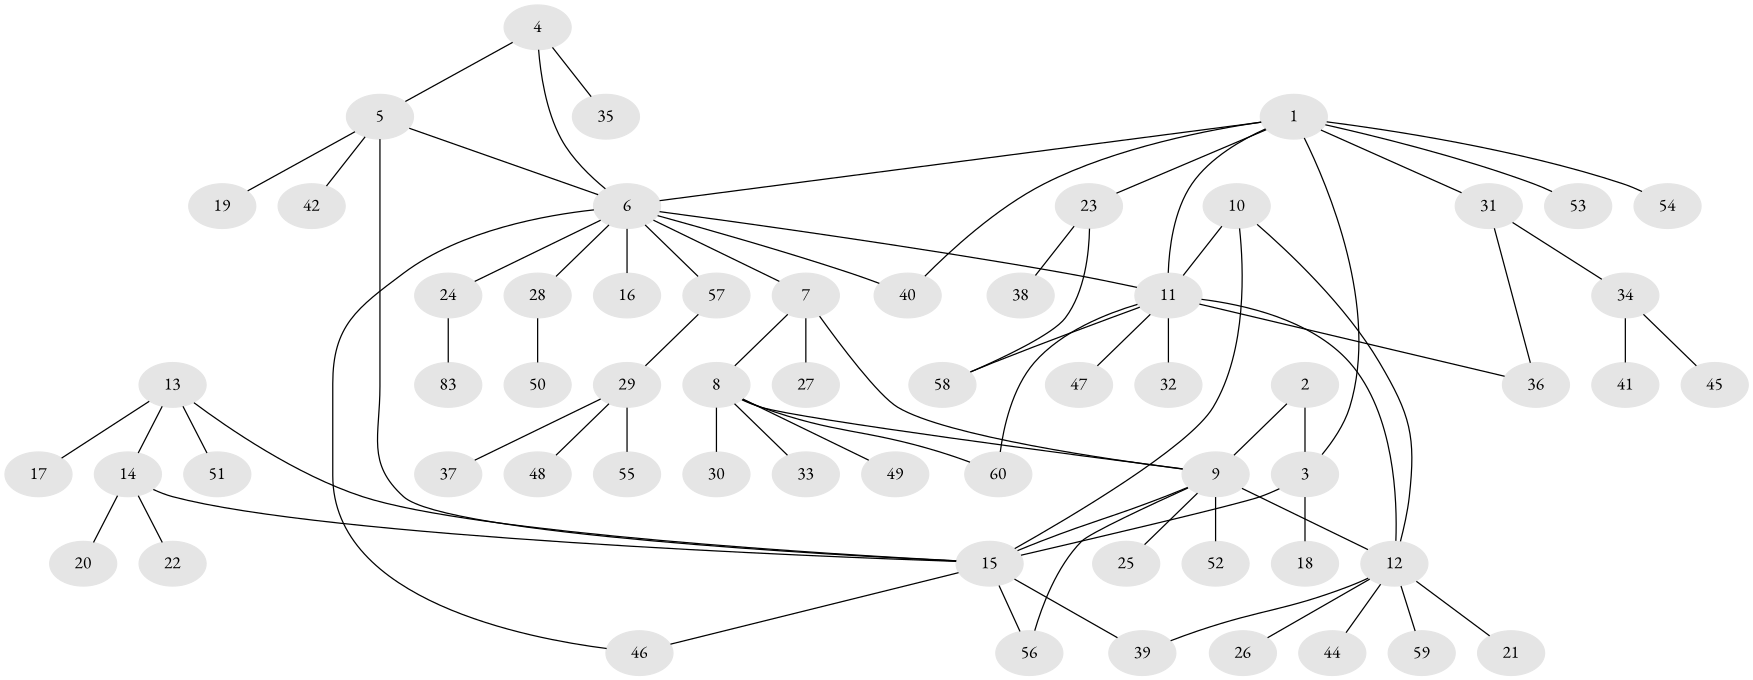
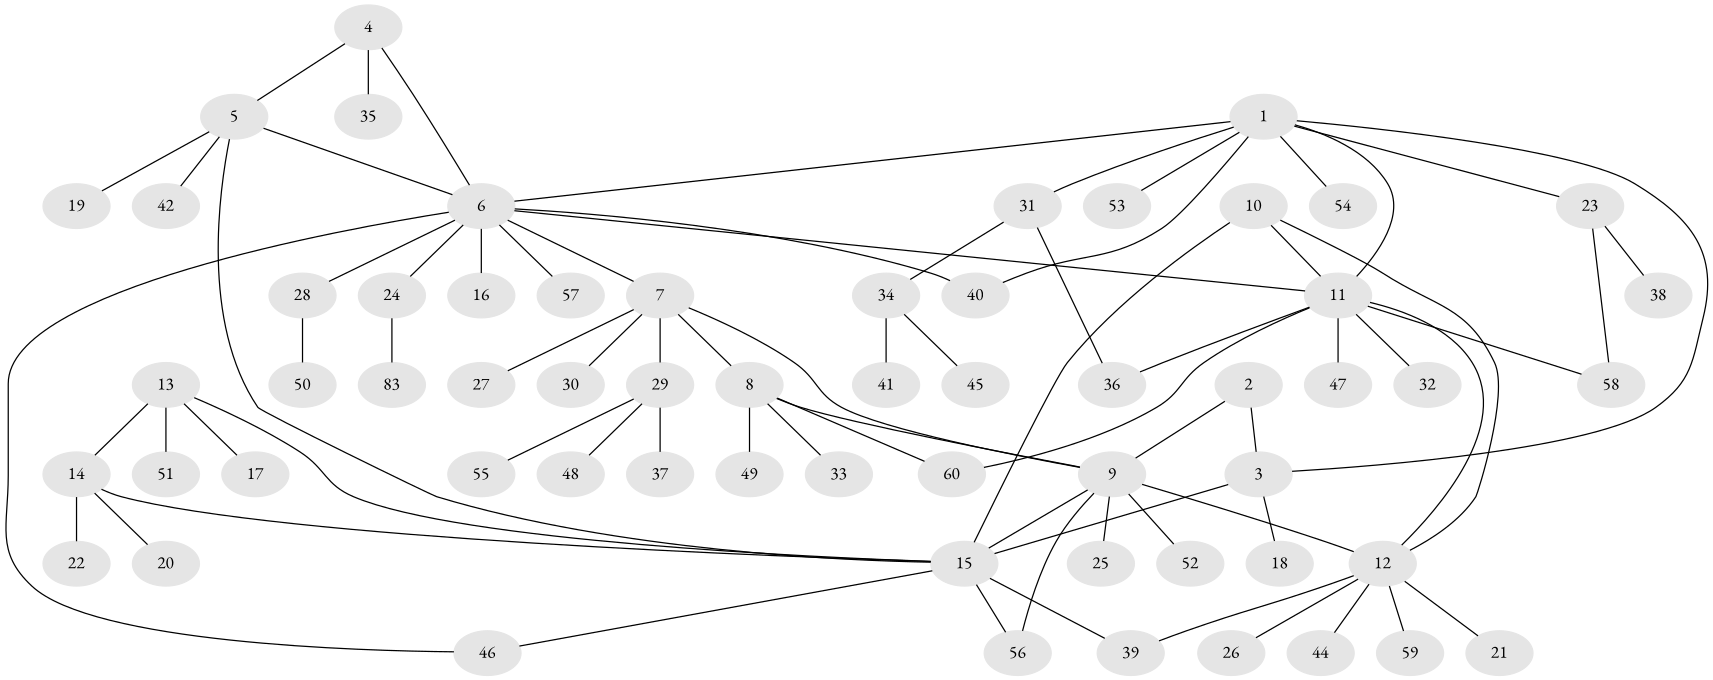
edge "57" -- "29": now "7" -- "29"
edge "8" -- "30": now "7" -- "30"
